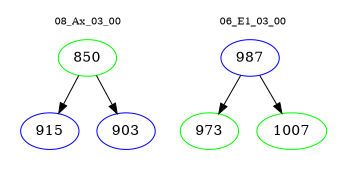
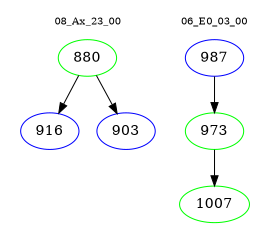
cluster "08_Ax_03_00": label "08_Ax_03_00" -> "08_Ax_23_00"
cluster "06_E1_03_00": label "06_E1_03_00" -> "06_E0_03_00"
node "850": label "850" -> "880"
edge "987" -> "1007": now "973" -> "1007"
node "915": label "915" -> "916"
